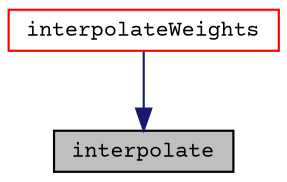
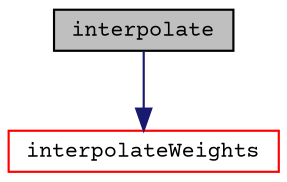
edge "interpolateWeights" -> "interpolate": reversed
